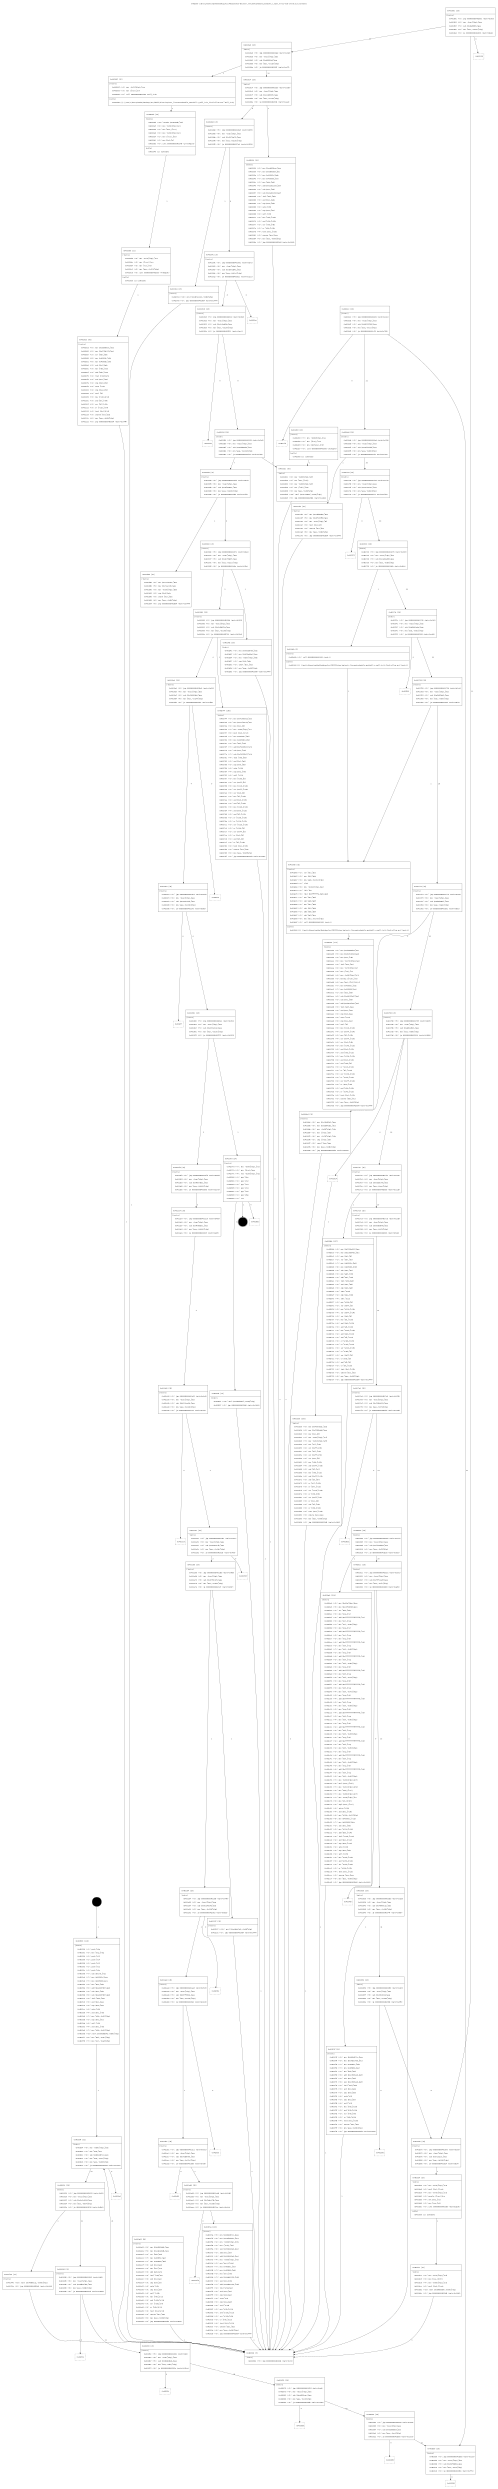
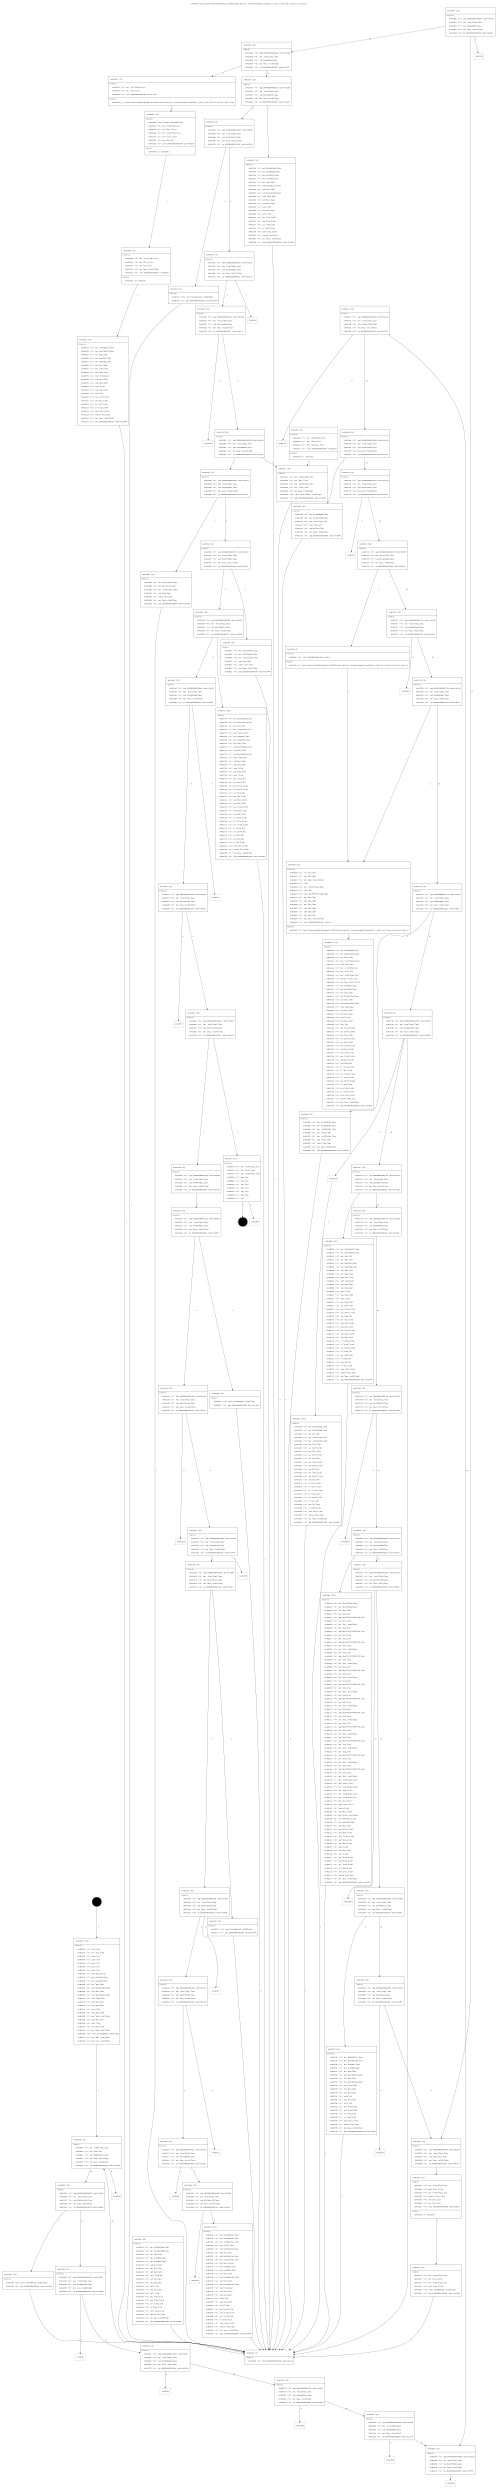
edge "0x4027f3 [24]" -> "0x402025 [15]": now "0x401a14 [28]" -> "0x402025 [15]"
edge "0x401d86 [30]" -> "0x4029d4 [5]": added, label "1"
